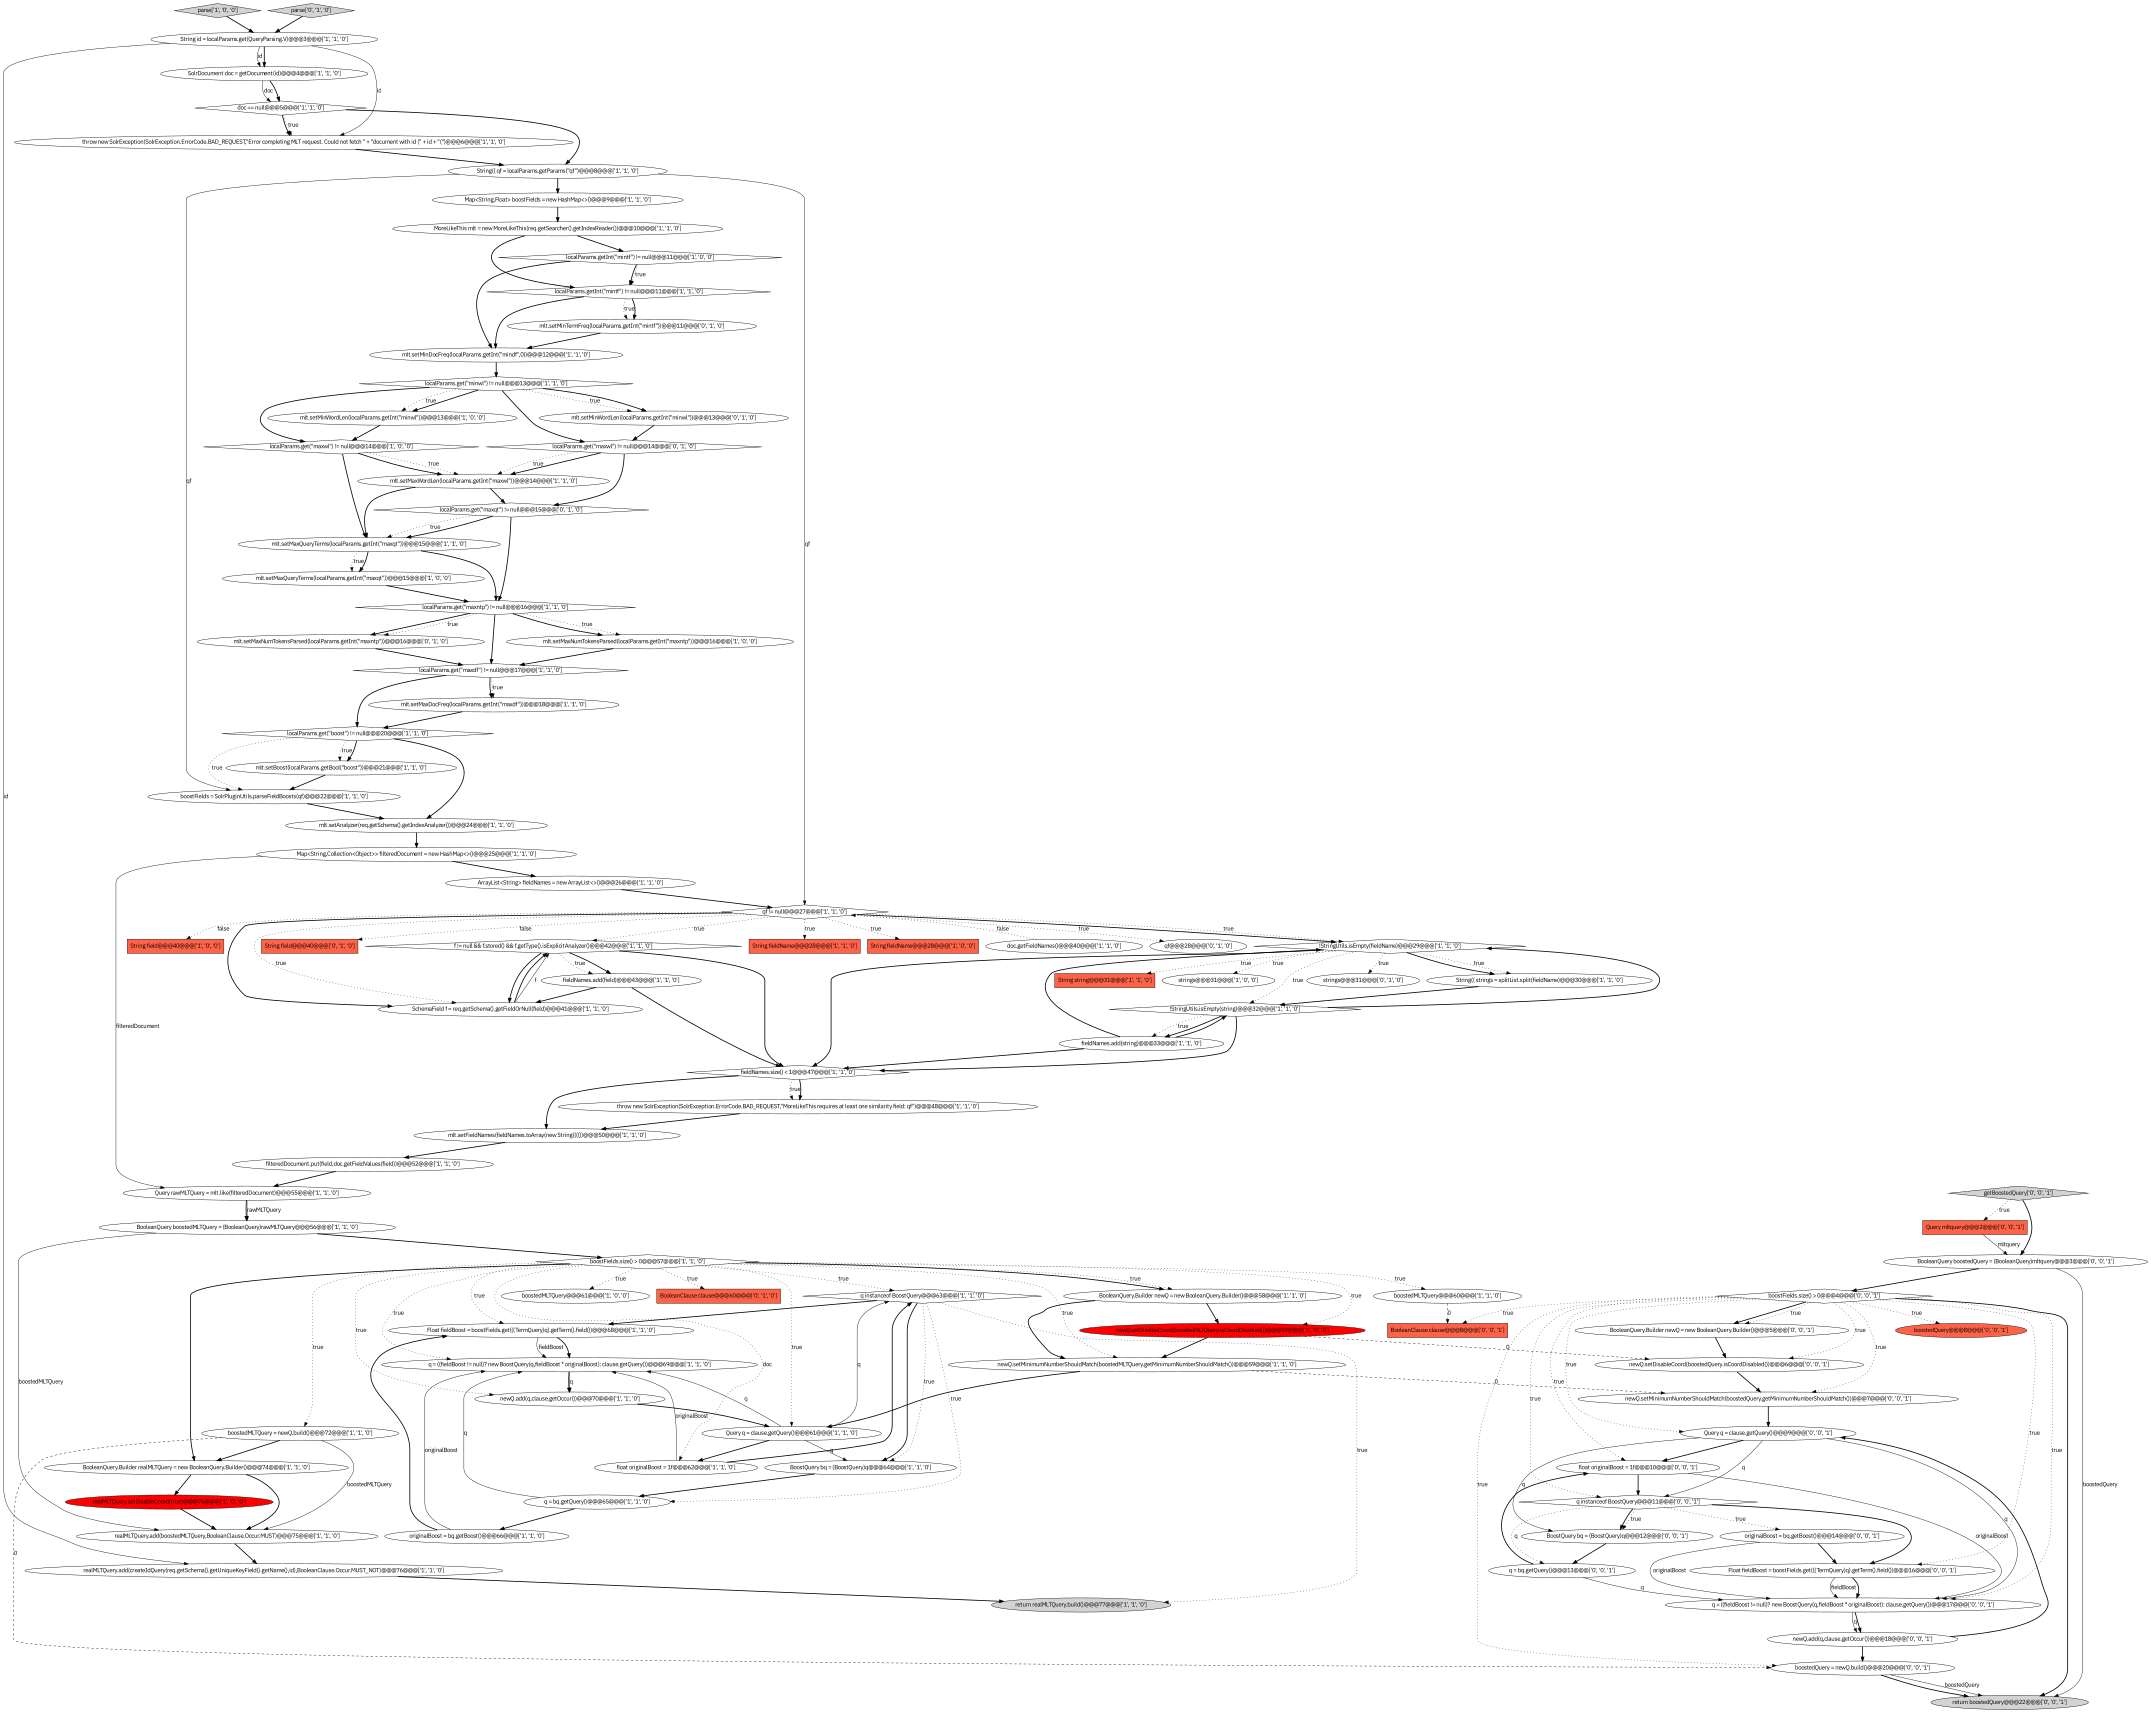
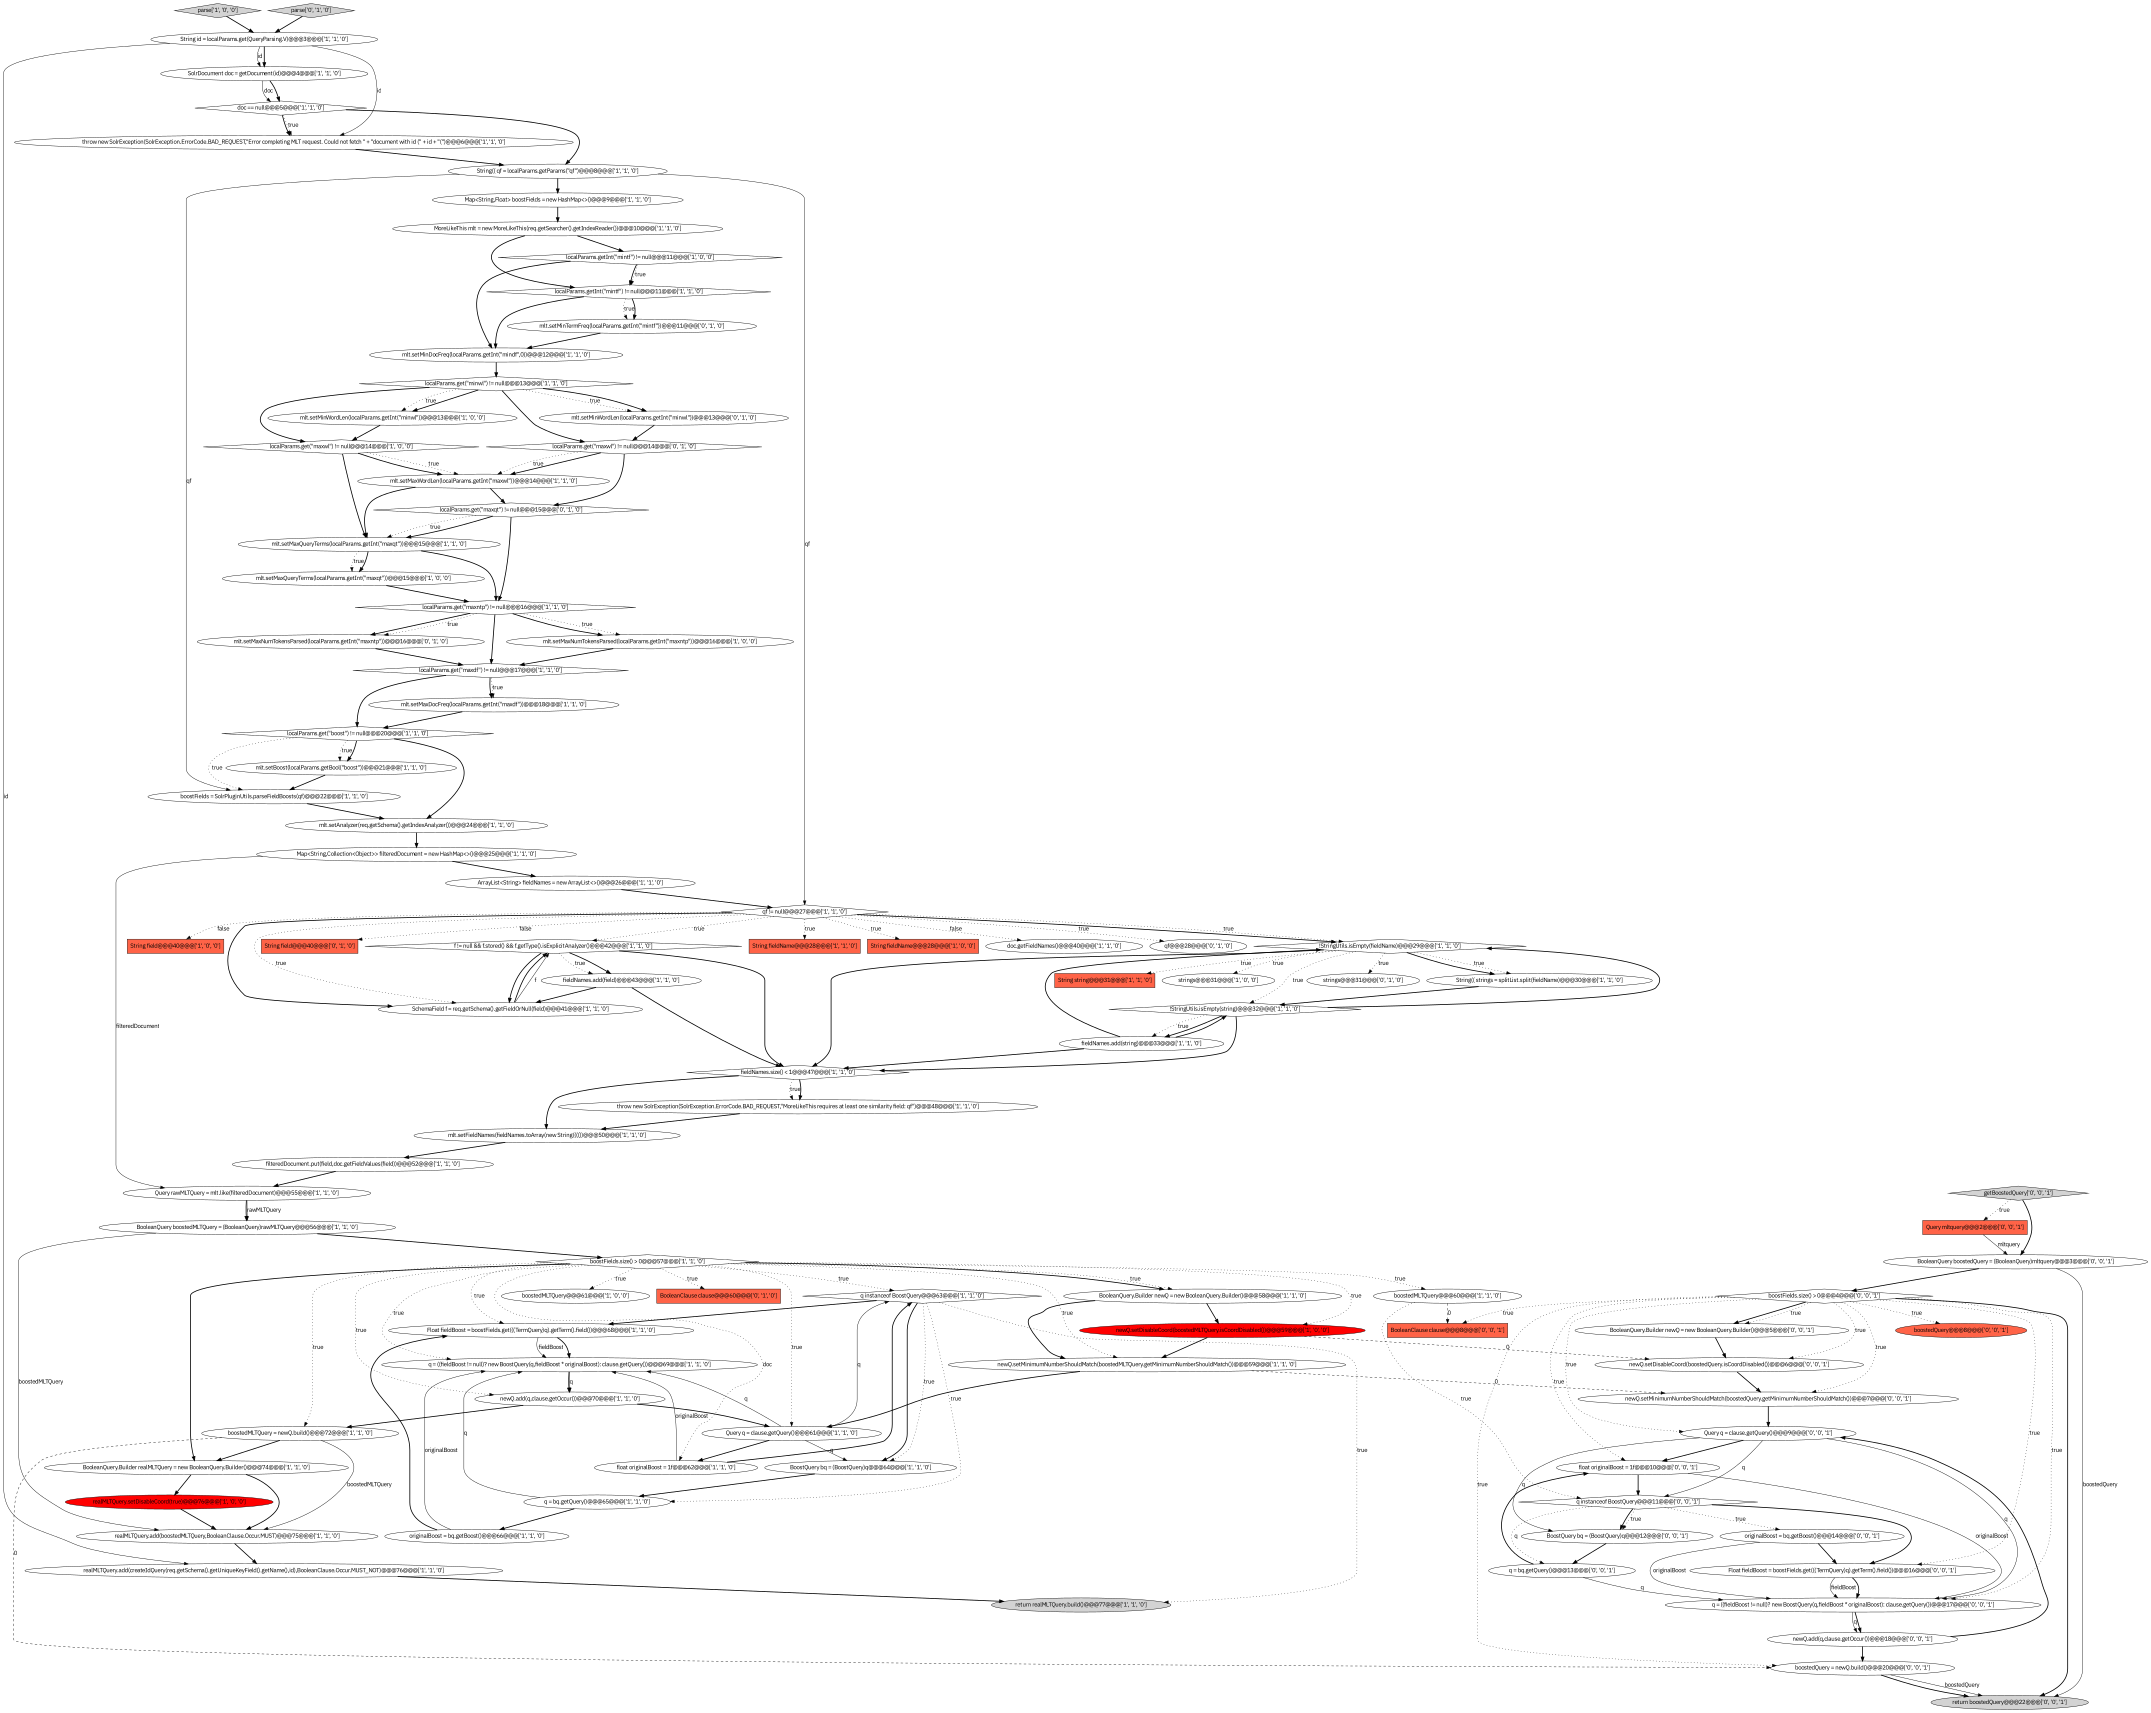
edge "doc.getFieldNames()@@@40@@@['1', '1', '0']" -> "qf != null@@@27@@@['1', '1', '0']": reversed
edge "boostFields.size() > 0@@@4@@@['0', '0', '1']" -> "q instanceof BoostQuery@@@11@@@['0', '0', '1']": now "boostedMLTQuery@@@60@@@['1', '1', '0']" -> "q instanceof BoostQuery@@@11@@@['0', '0', '1']"
edge "newQ.add(q,clause.getOccur())@@@70@@@['1', '1', '0']" -> "boostedMLTQuery = newQ.build()@@@72@@@['1', '1', '0']": added
